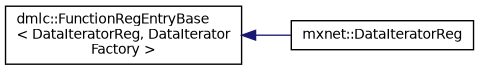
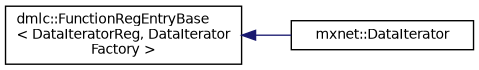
node "mxnet::DataIteratorReg": label "mxnet::DataIteratorReg" -> "mxnet::DataIterator"
